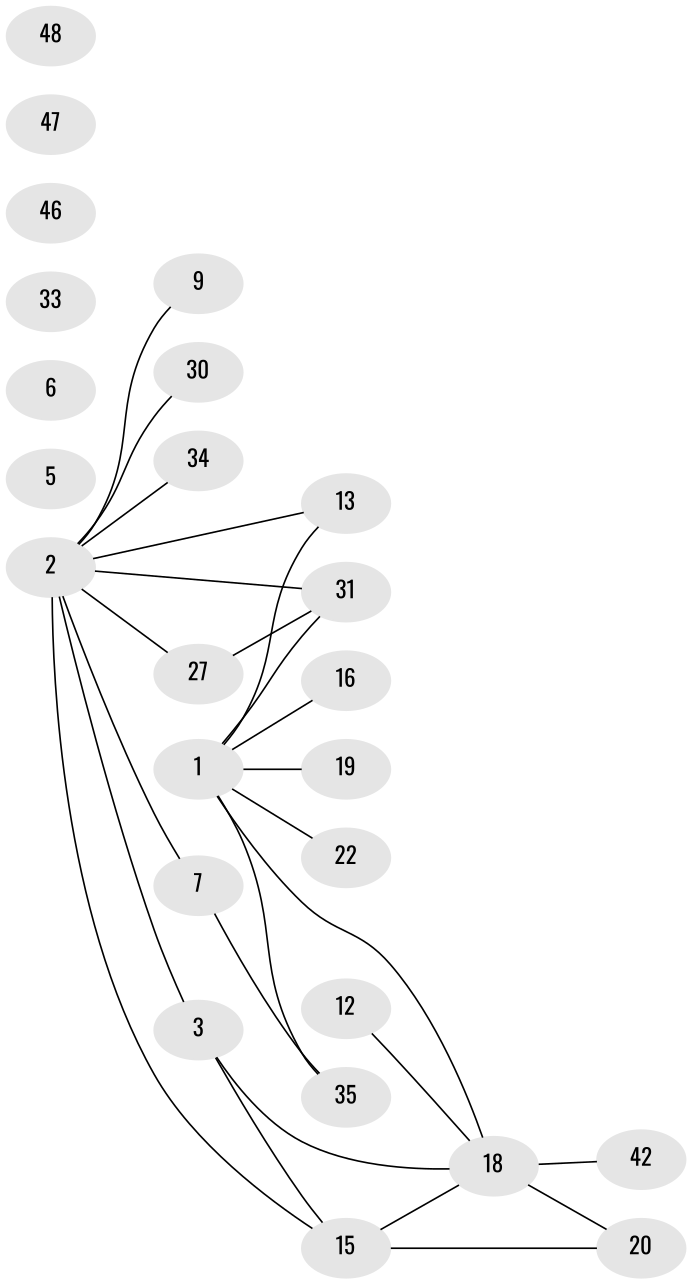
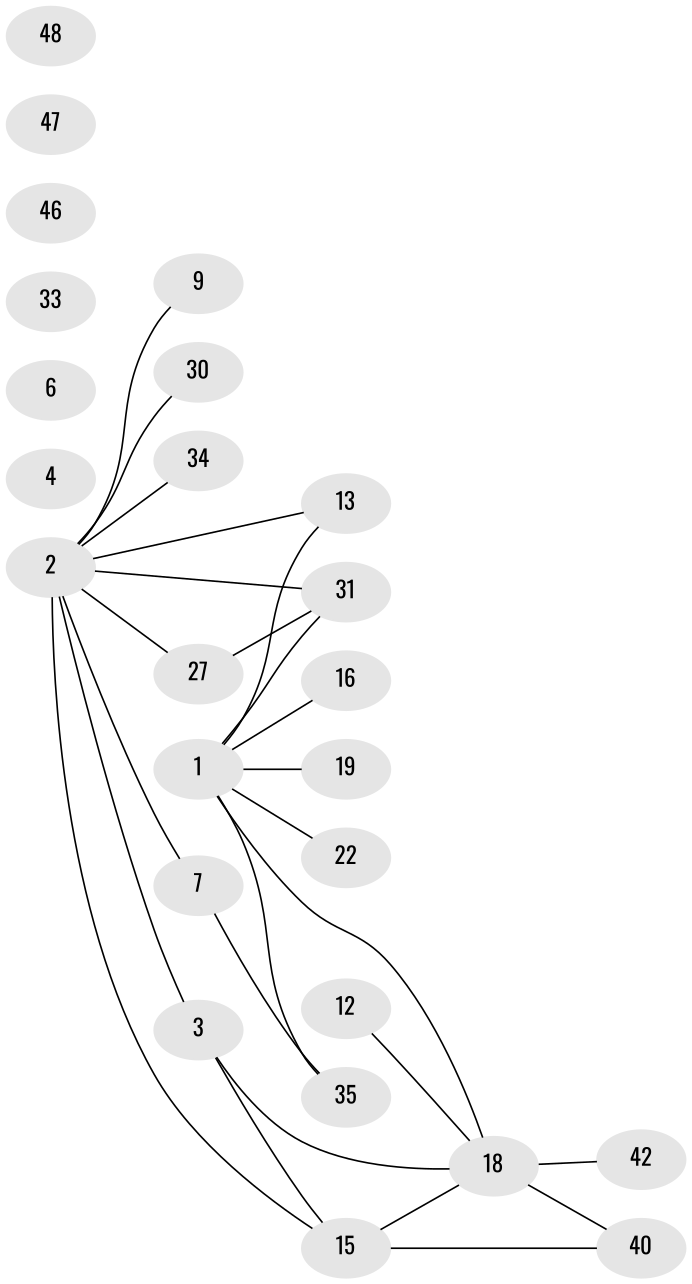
node "5": label "5" -> "4"
node "20": label "20" -> "40"
